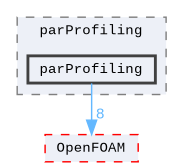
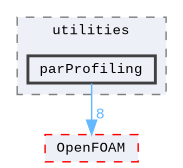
cluster "parProfiling": label "parProfiling" -> "utilities"
